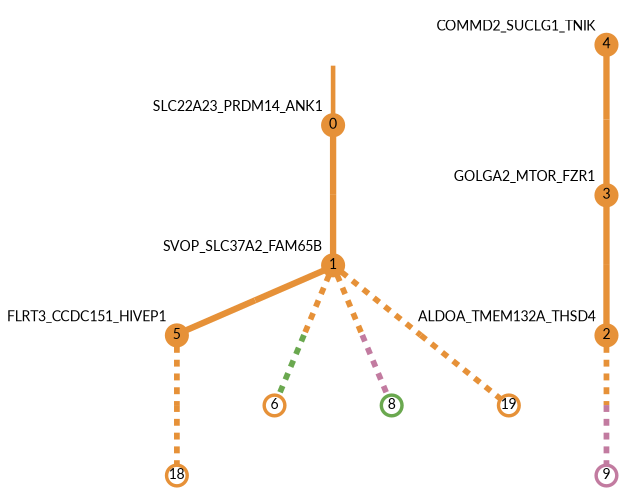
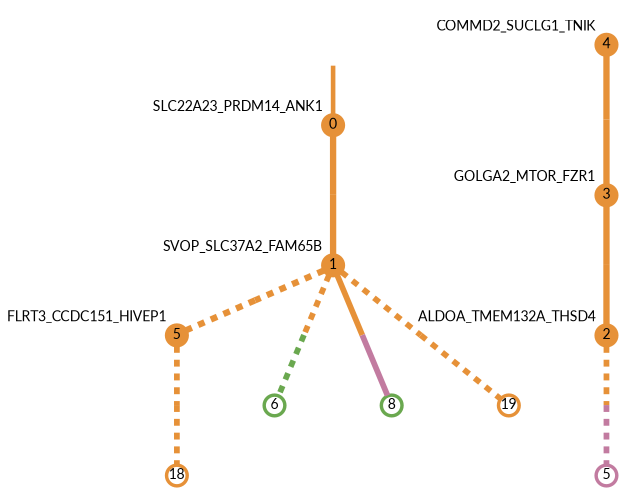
edge "1 SVOP_SLC37A2_FAM65B" -> "5 FLRT3_CCDC151_HIVEP1": style solid -> dashed
edge "1 SVOP_SLC37A2_FAM65B" -> "8": style dashed -> solid
node "6": color #e69138ff -> #6aa84fff
node "9": label "9" -> "5"
